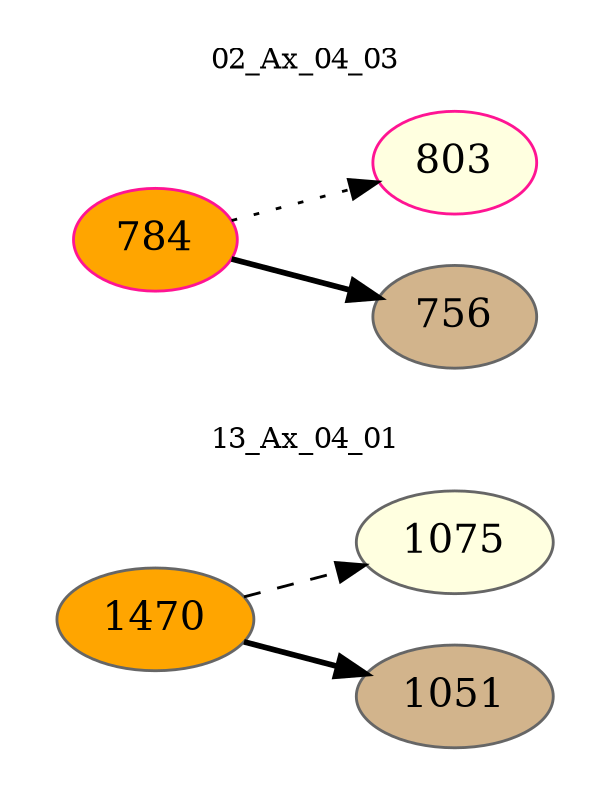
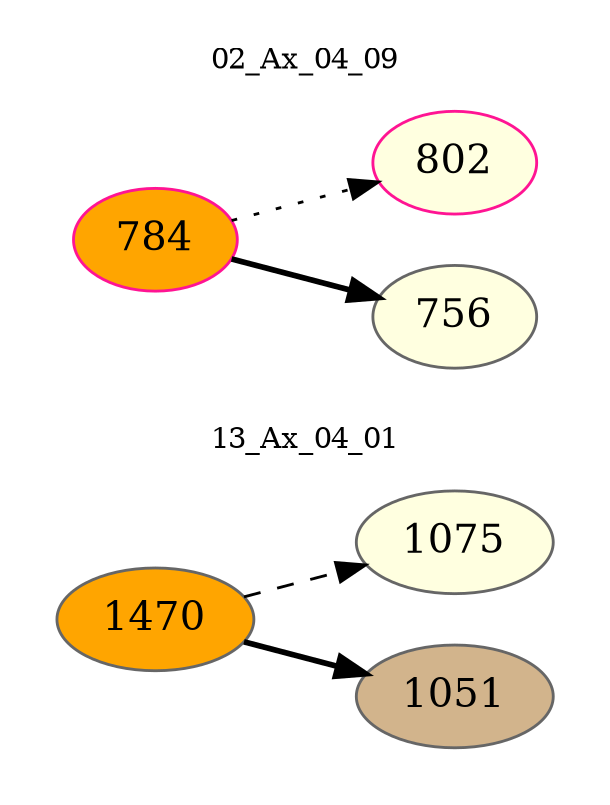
cluster "02_Ax_04_03": label "02_Ax_04_03" -> "02_Ax_04_09"
node "803": label "803" -> "802"
node "756": fillcolor tan -> lightyellow
